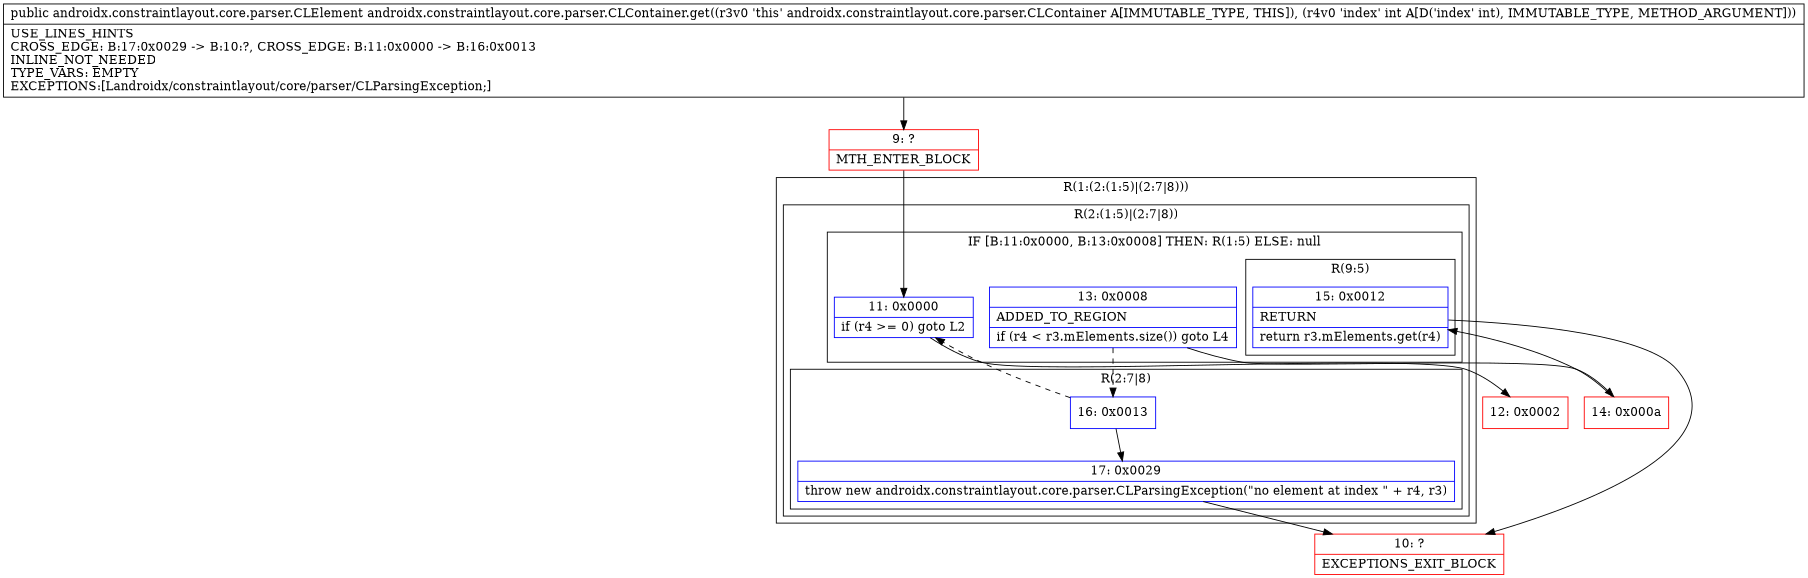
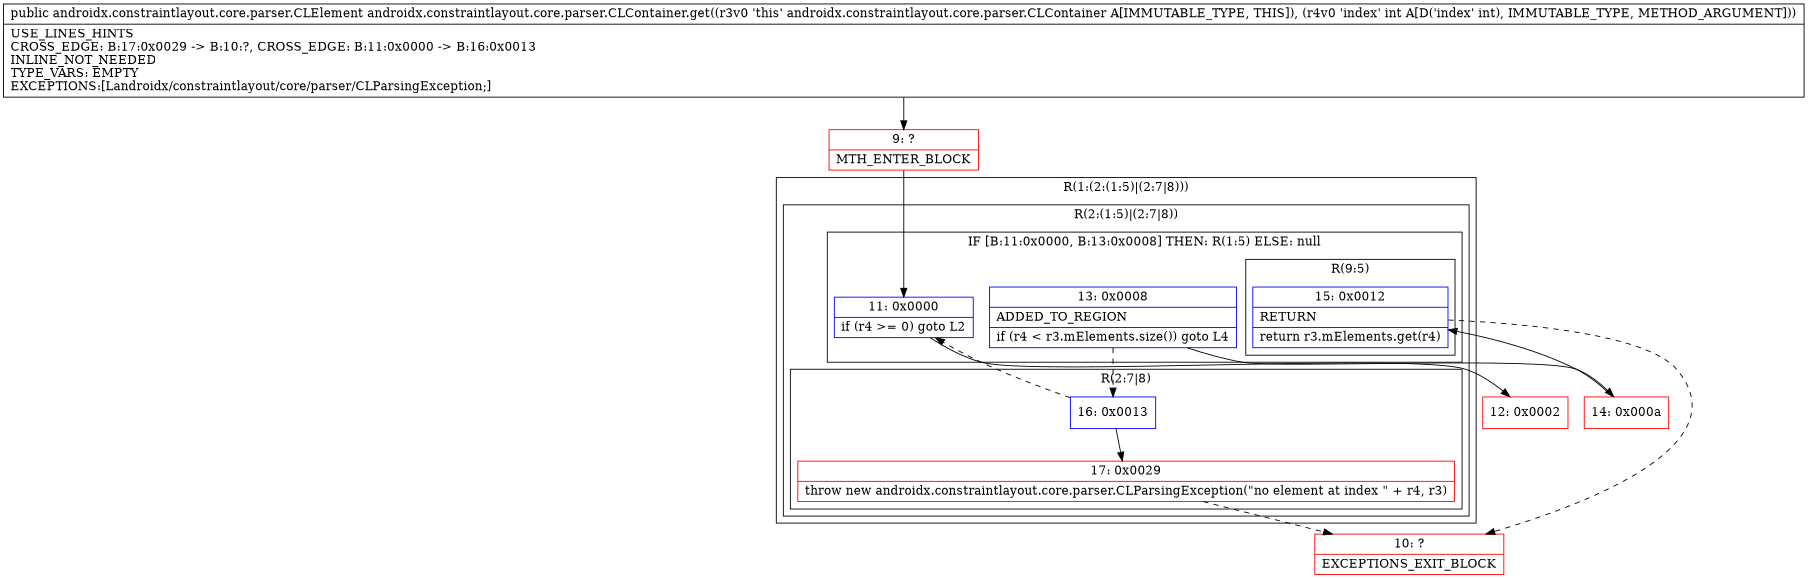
edge "15: 0x0012" -> "10: ?": style solid -> dashed
node "17: 0x0029": color blue -> red
edge "17: 0x0029" -> "10: ?": style solid -> dashed
